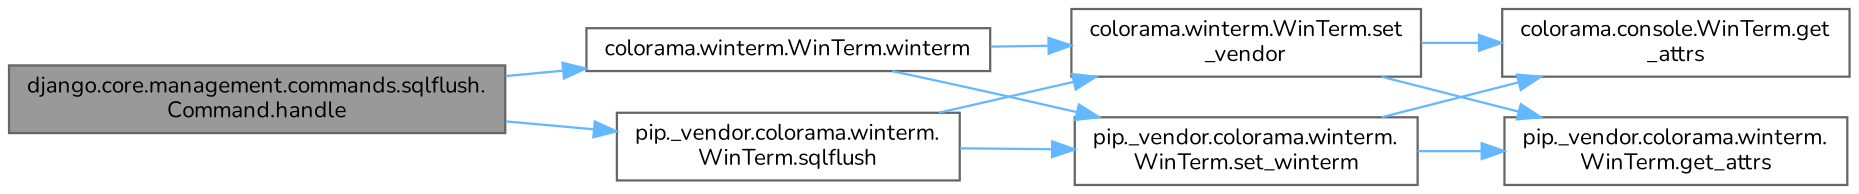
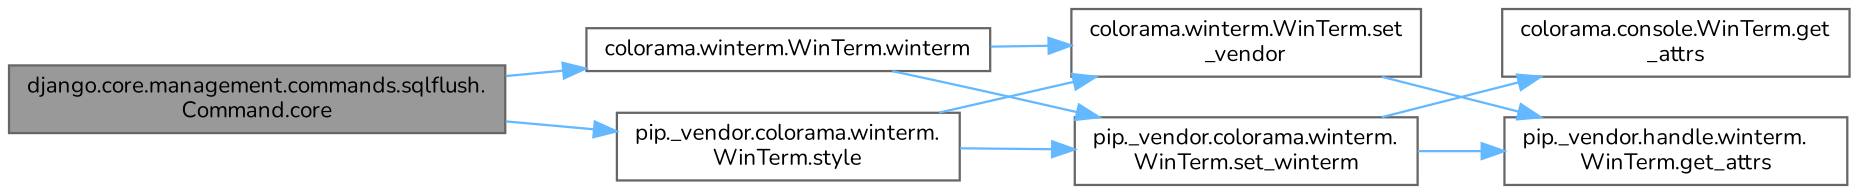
edge "colorama.winterm.WinTerm.set _vendor" -> "colorama.console.WinTerm.get _attrs": removed
node "django.core.management.commands.sqlflush. Command.handle": label "django.core.management.commands.sqlflush. Command.handle" -> "django.core.management.commands.sqlflush. Command.core"
node "pip._vendor.colorama.winterm. WinTerm.sqlflush": label "pip._vendor.colorama.winterm. WinTerm.sqlflush" -> "pip._vendor.colorama.winterm. WinTerm.style"
node "pip._vendor.colorama.winterm. WinTerm.get_attrs": label "pip._vendor.colorama.winterm. WinTerm.get_attrs" -> "pip._vendor.handle.winterm. WinTerm.get_attrs"
